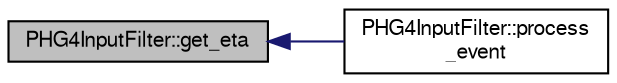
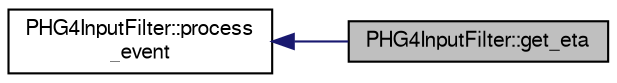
edge "PHG4InputFilter::process _event" -> "PHG4InputFilter::get_eta": reversed
